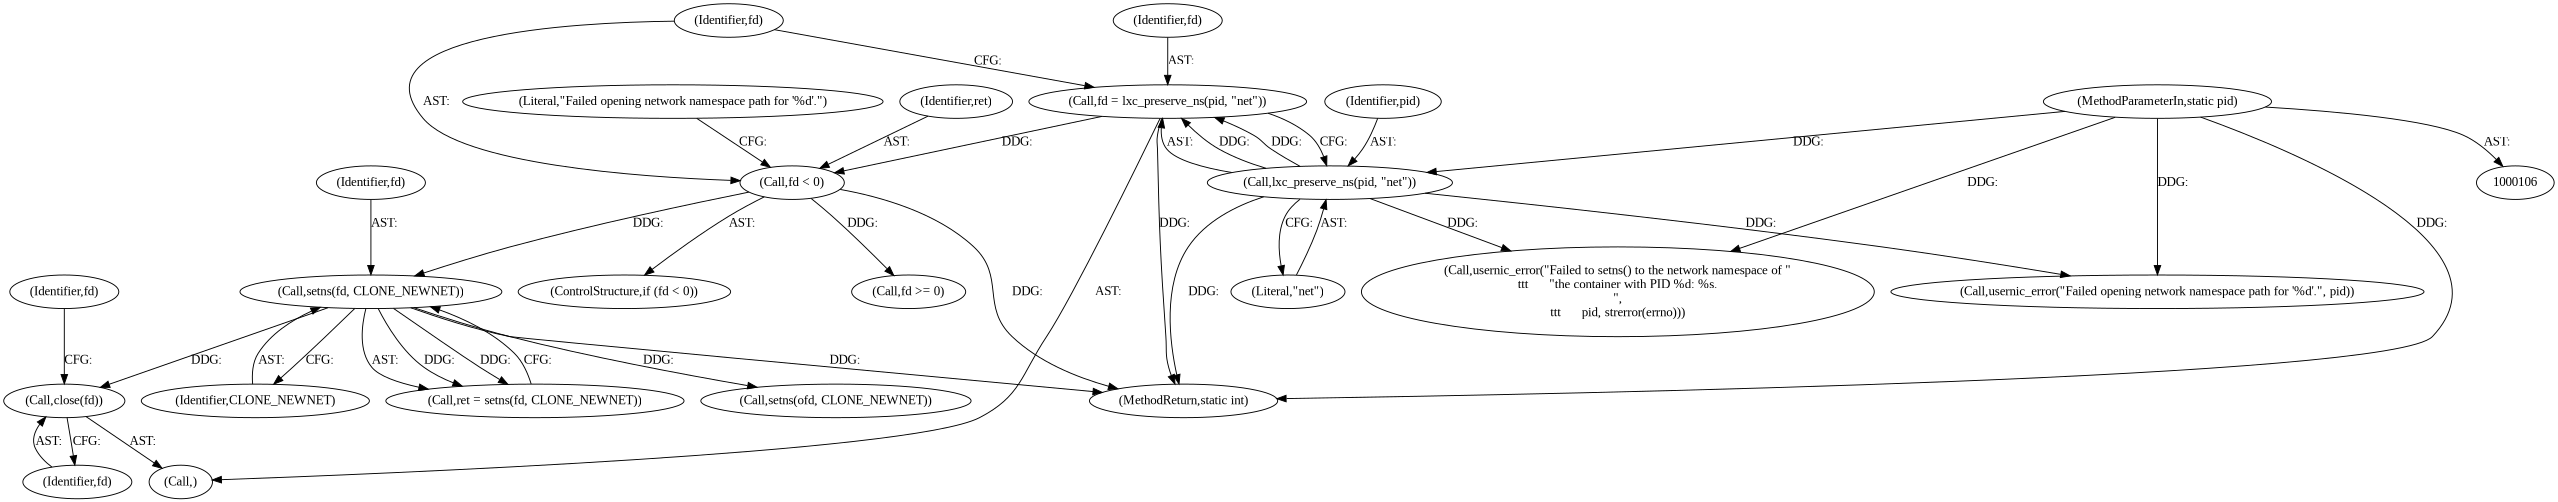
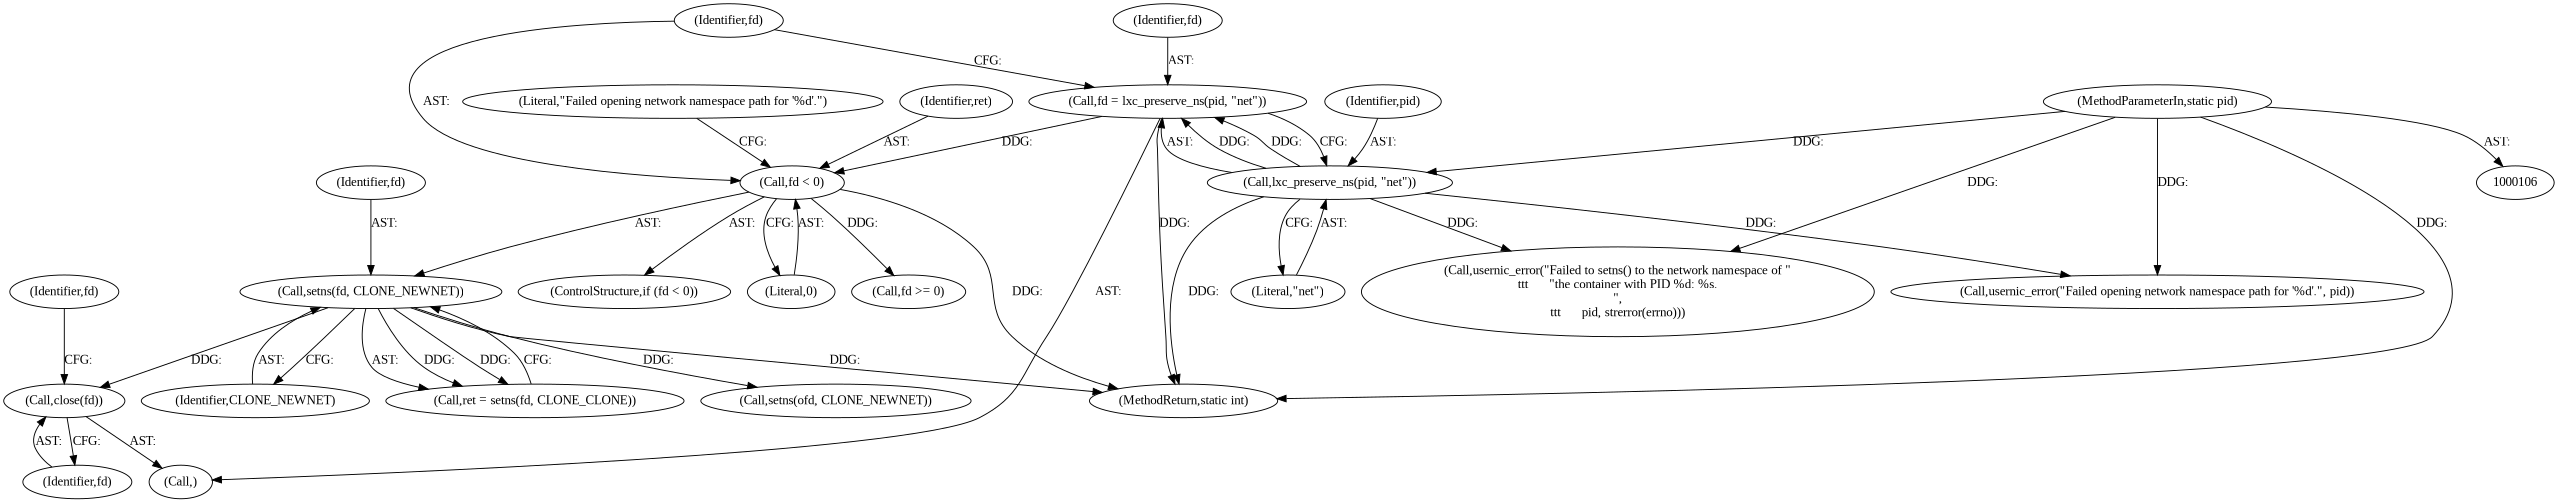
edge "(Call,fd < 0)" -> "(Call,setns(fd, CLONE_NEWNET))": label "DDG: " -> "AST: "
node "(Literal,0)": added
node "(Call,ret = setns(fd, CLONE_NEWNET))": label "(Call,ret = setns(fd, CLONE_NEWNET))" -> "(Call,ret = setns(fd, CLONE_CLONE))"
